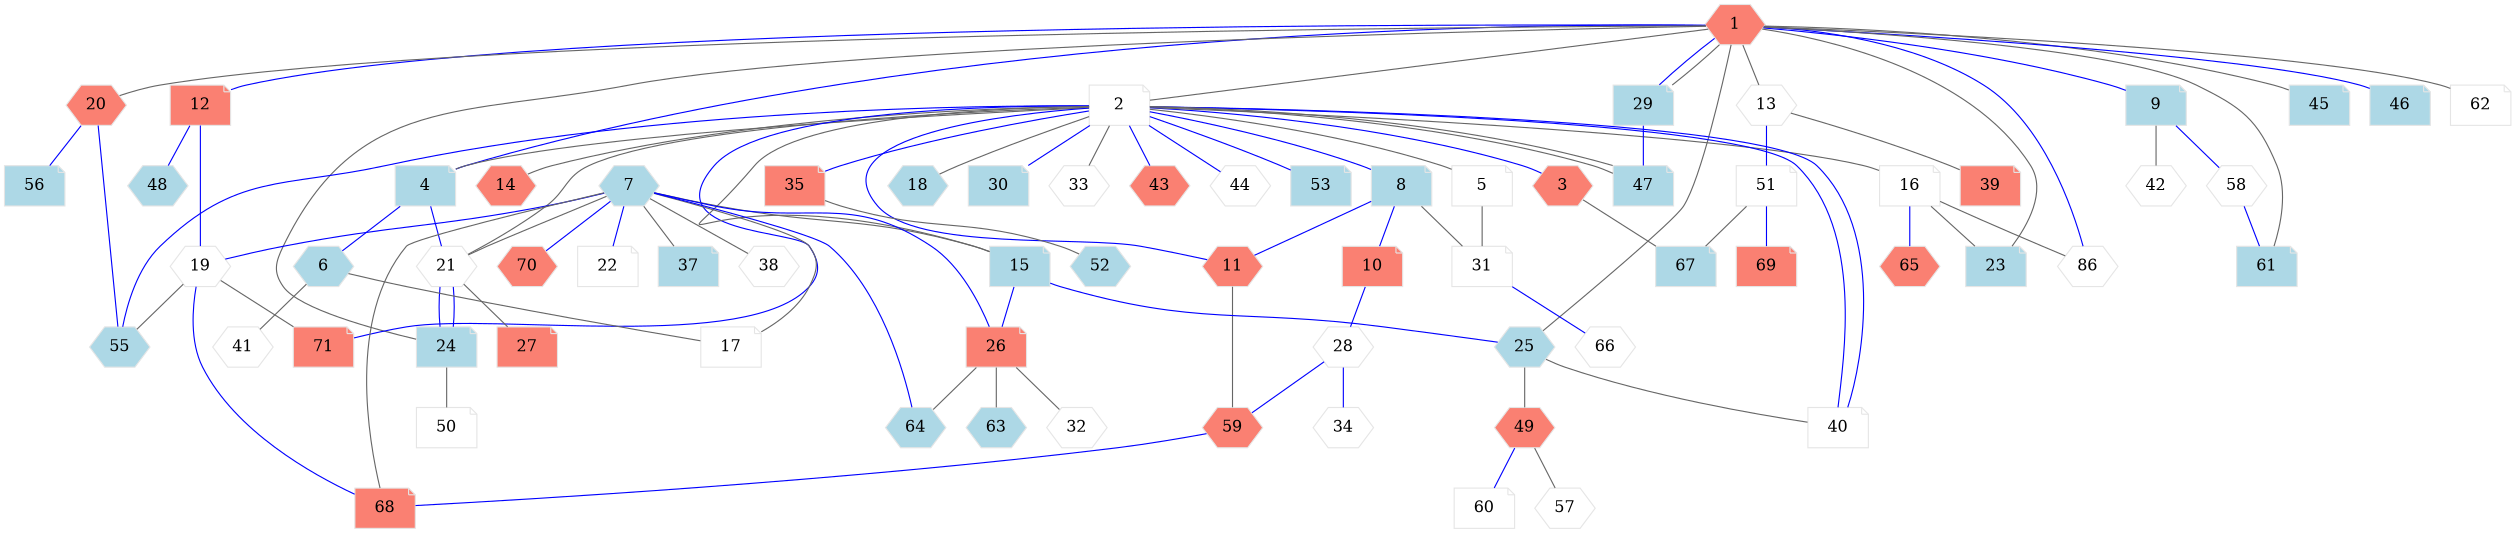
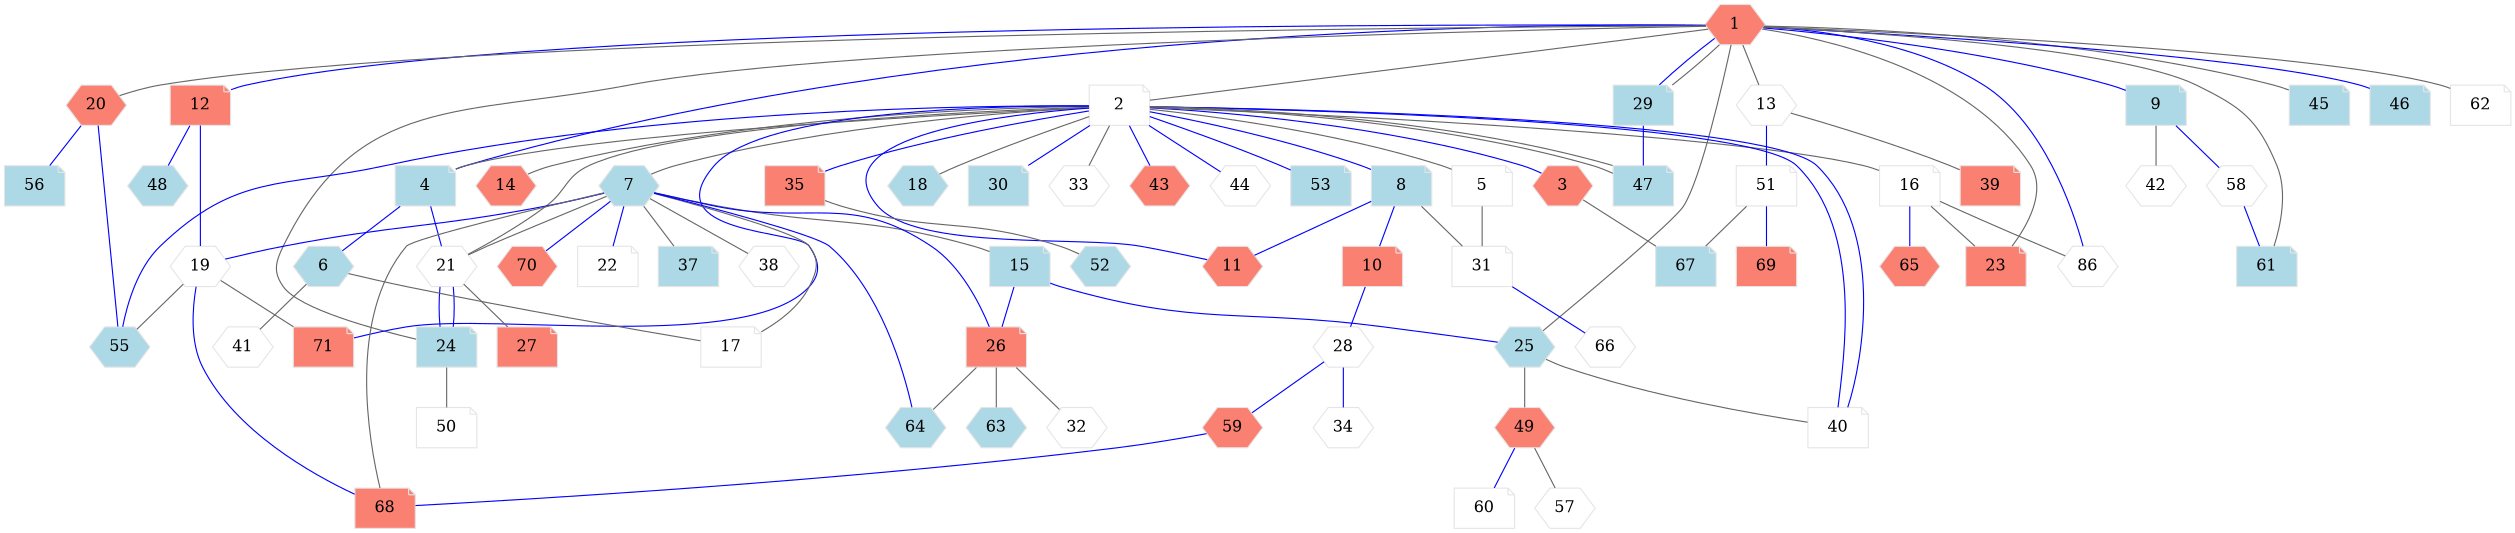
edge "2" -- "15": now "2" -- "7"
node "23": fillcolor lightblue -> salmon
edge "11" -- "59": removed
